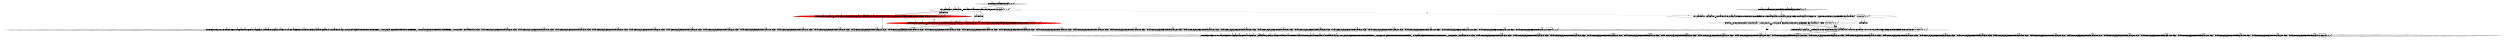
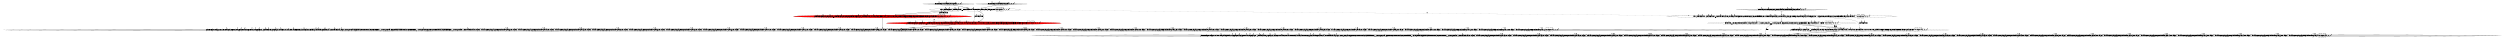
node "test_makeCursors_factToCountryLeft['0', '1', '0']": added
